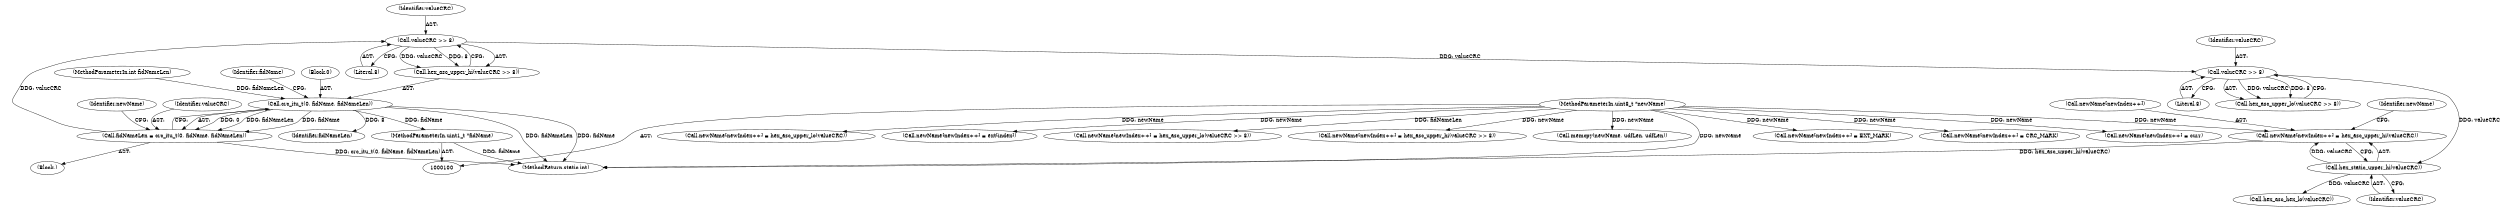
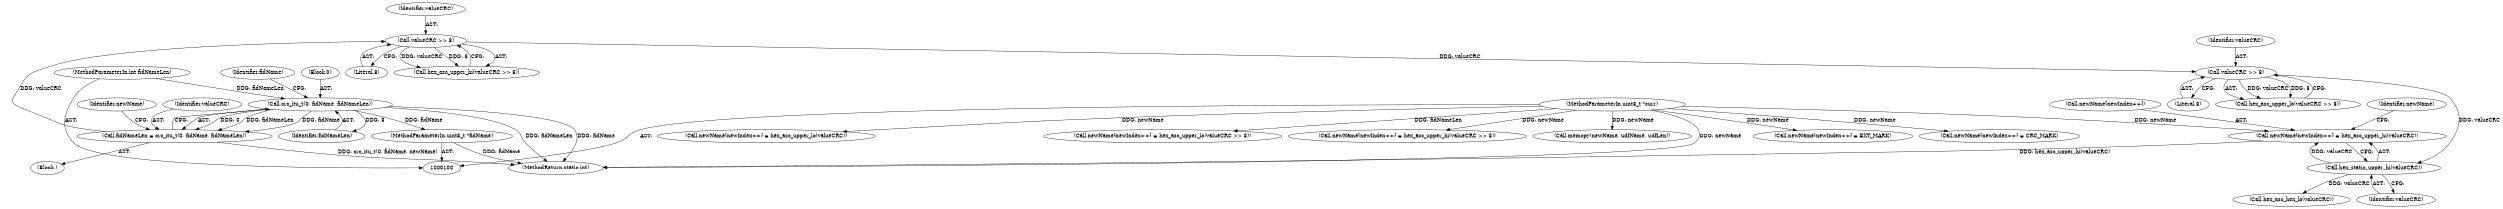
edge "(Call,hex_asc_upper_hi(valueCRC >> 8))" -> "(Call,crc_itu_t(0, fidName, fidNameLen))": now "(Identifier,fidNameLen)" -> "(Call,crc_itu_t(0, fidName, fidNameLen))"
node "(MethodParameterIn,uint8_t *newName)": label "(MethodParameterIn,uint8_t *newName)" -> "(MethodParameterIn,uint8_t *curr)"
node "(MethodParameterIn,uint1_t *fidName)": label "(MethodParameterIn,uint1_t *fidName)" -> "(MethodParameterIn,uint8_t *fidName)"
node "(Call,newName[newIndex++] = ext[index])": removed
node "(Call,memcpy(newName, udfLen, udfLen))": label "(Call,memcpy(newName, udfLen, udfLen))" -> "(Call,memcpy(newName, udfName, udfLen))"
node "(Call,newName[newIndex++] = curr)": removed
edge "(Call,fidNameLen = crc_itu_t(0, fidName, fidNameLen))" -> "(MethodReturn,static int)": label "DDG: crc_itu_t(0, fidName, fidNameLen)" -> "DDG: crc_itu_t(0, fidName, newName)"
edge "(MethodParameterIn,int fidNameLen)" -> "1000100": added, label "AST:"
